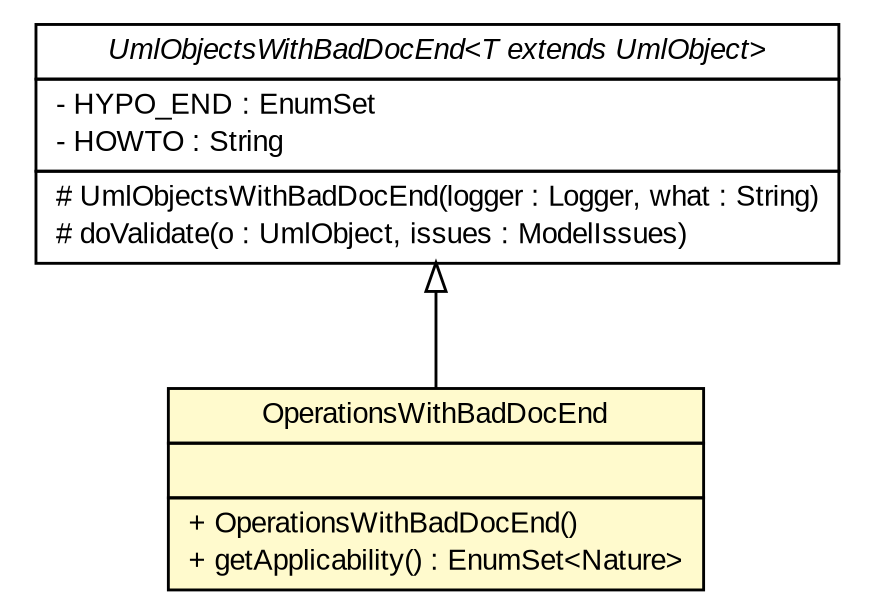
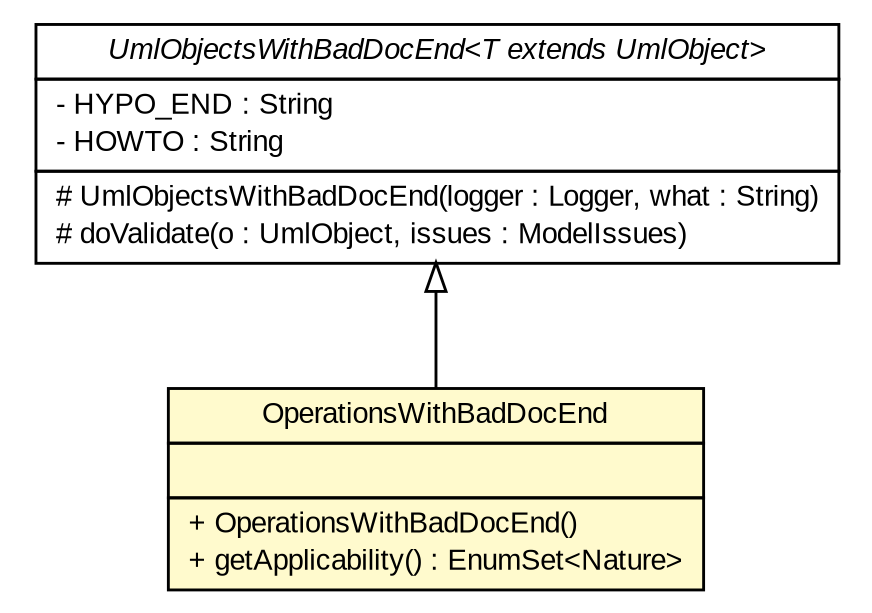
node "UmlObjectsWithBadDocEnd<T extends UmlObject>": text "- HYPO_END : EnumSet" -> "- HYPO_END : String"
